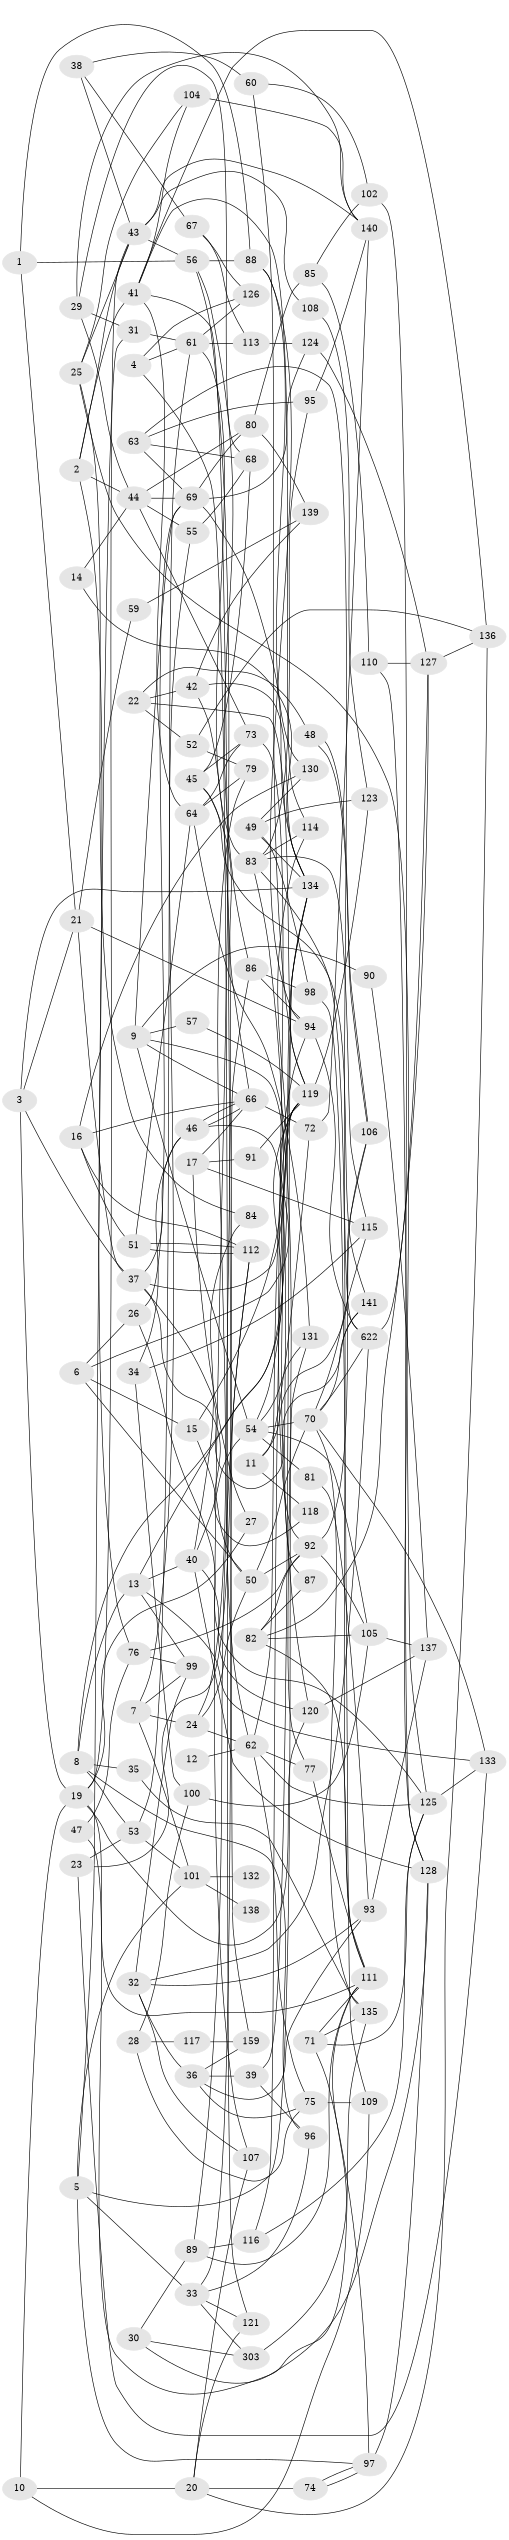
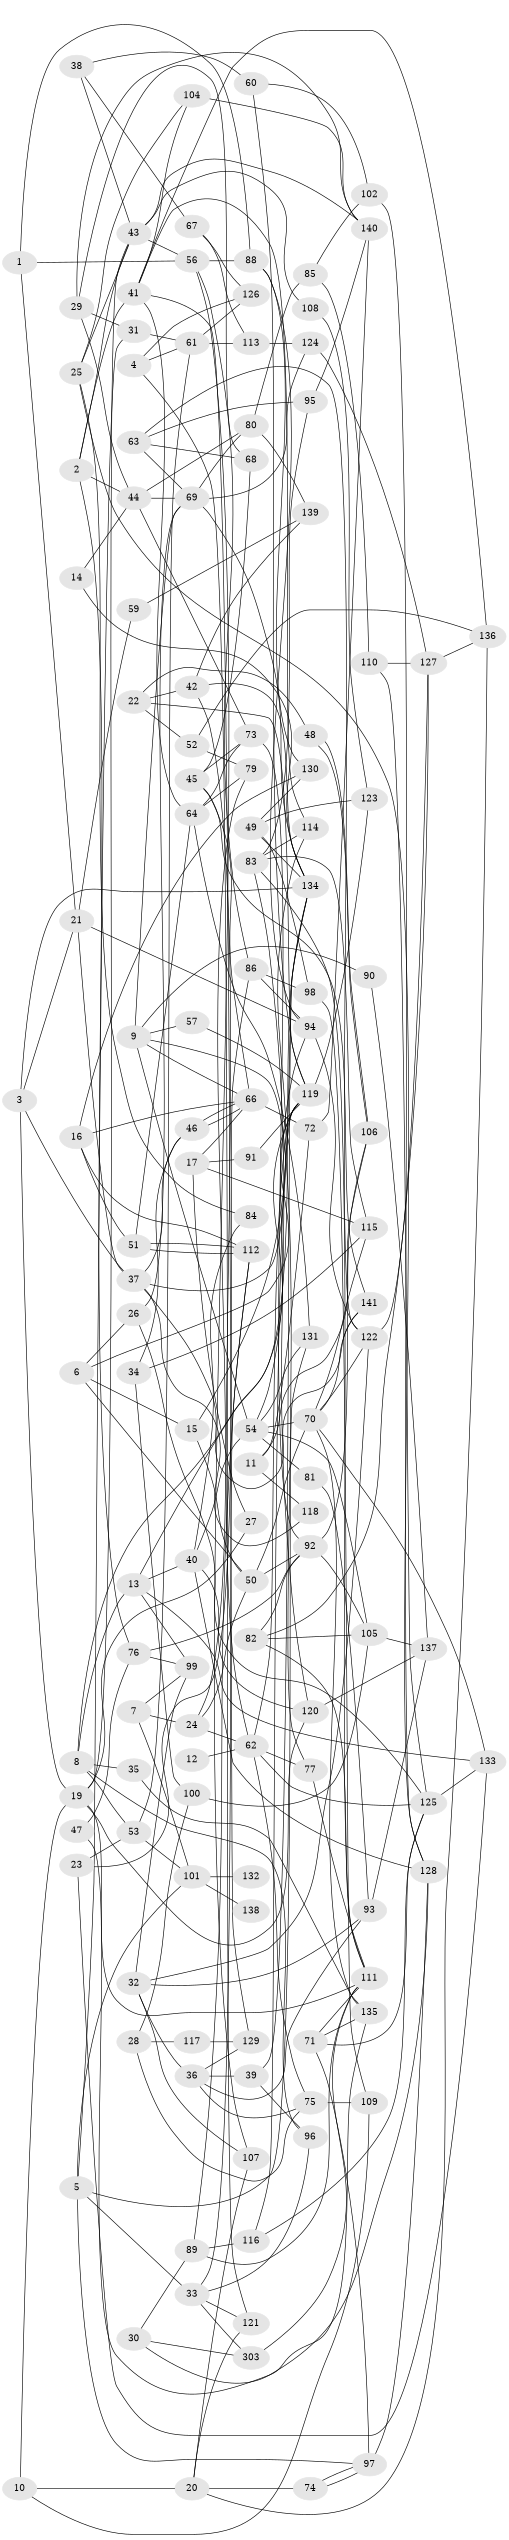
node "55": removed
edge "61" -- "83": removed
node "622": label "622" -> "122"
node "87": removed
node "159": label "159" -> "129"
